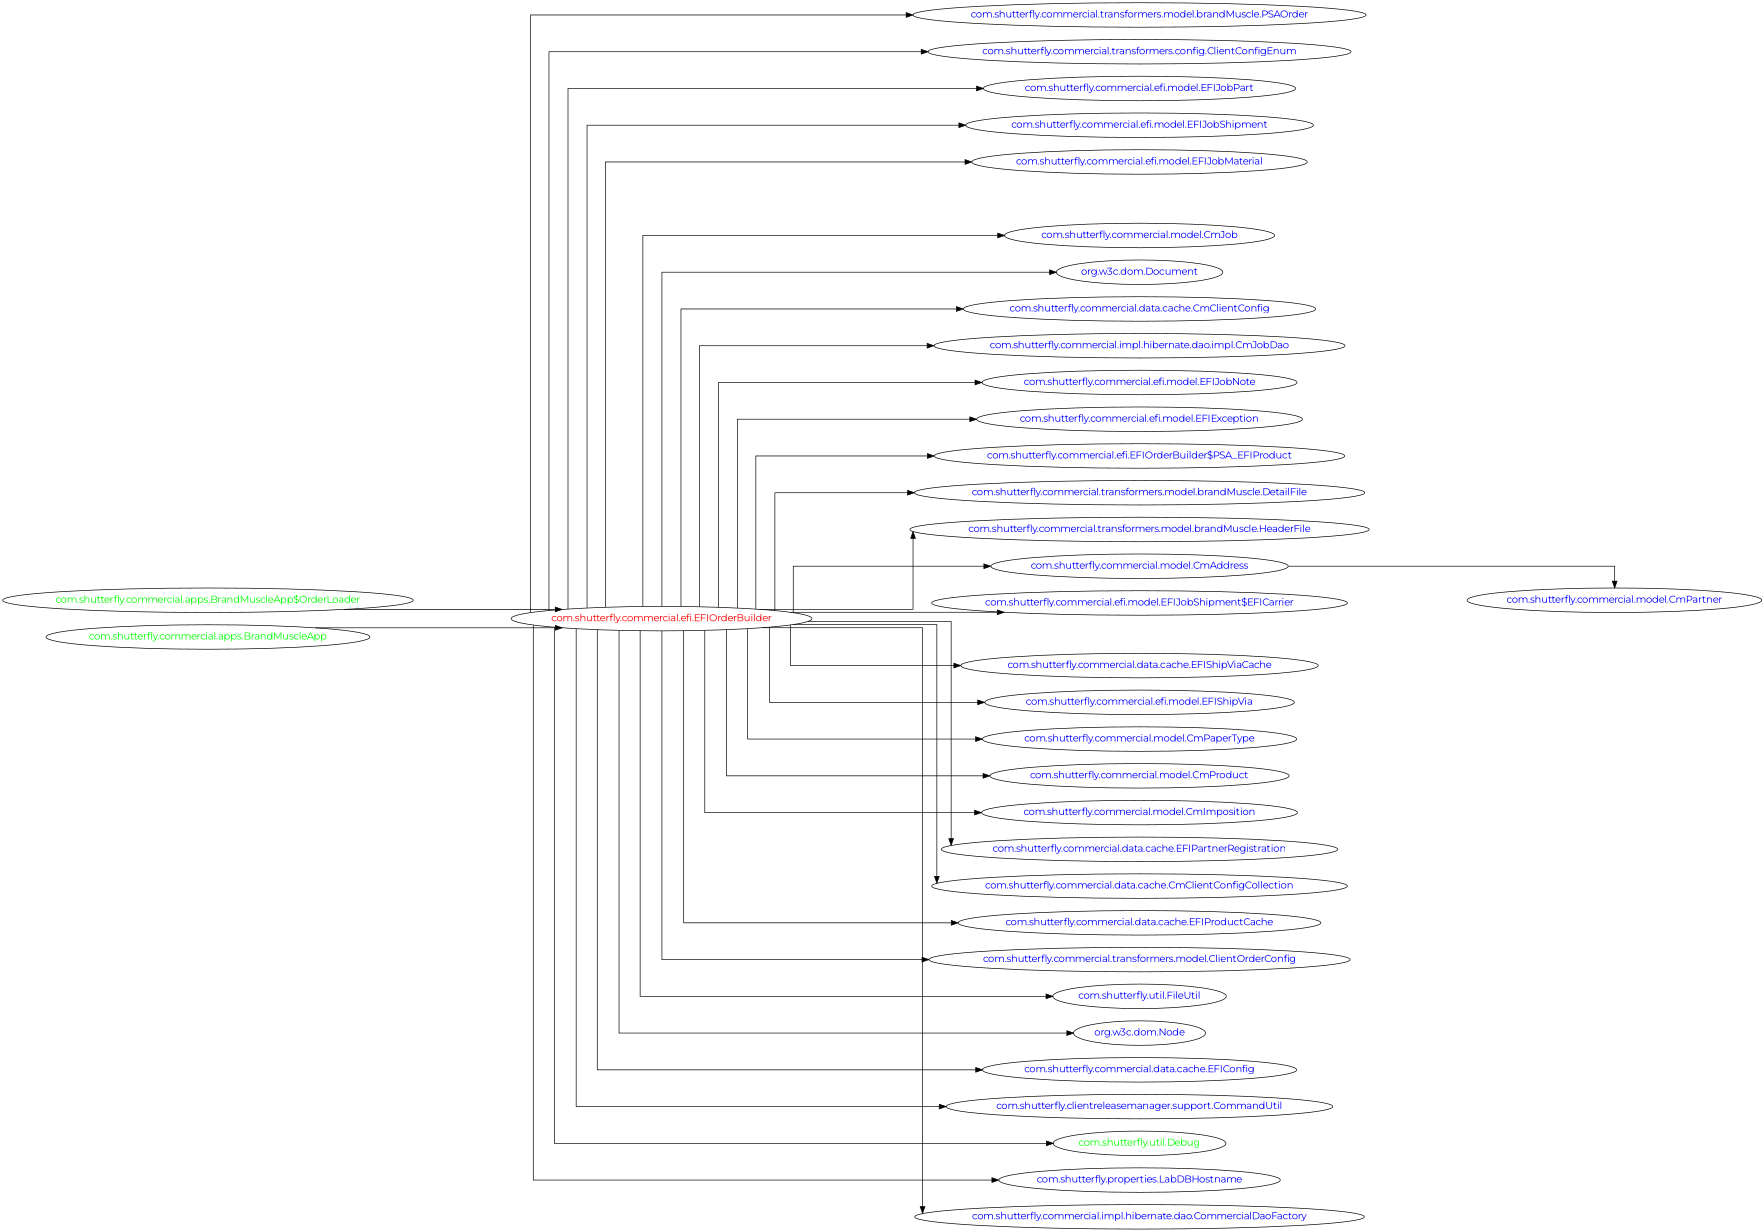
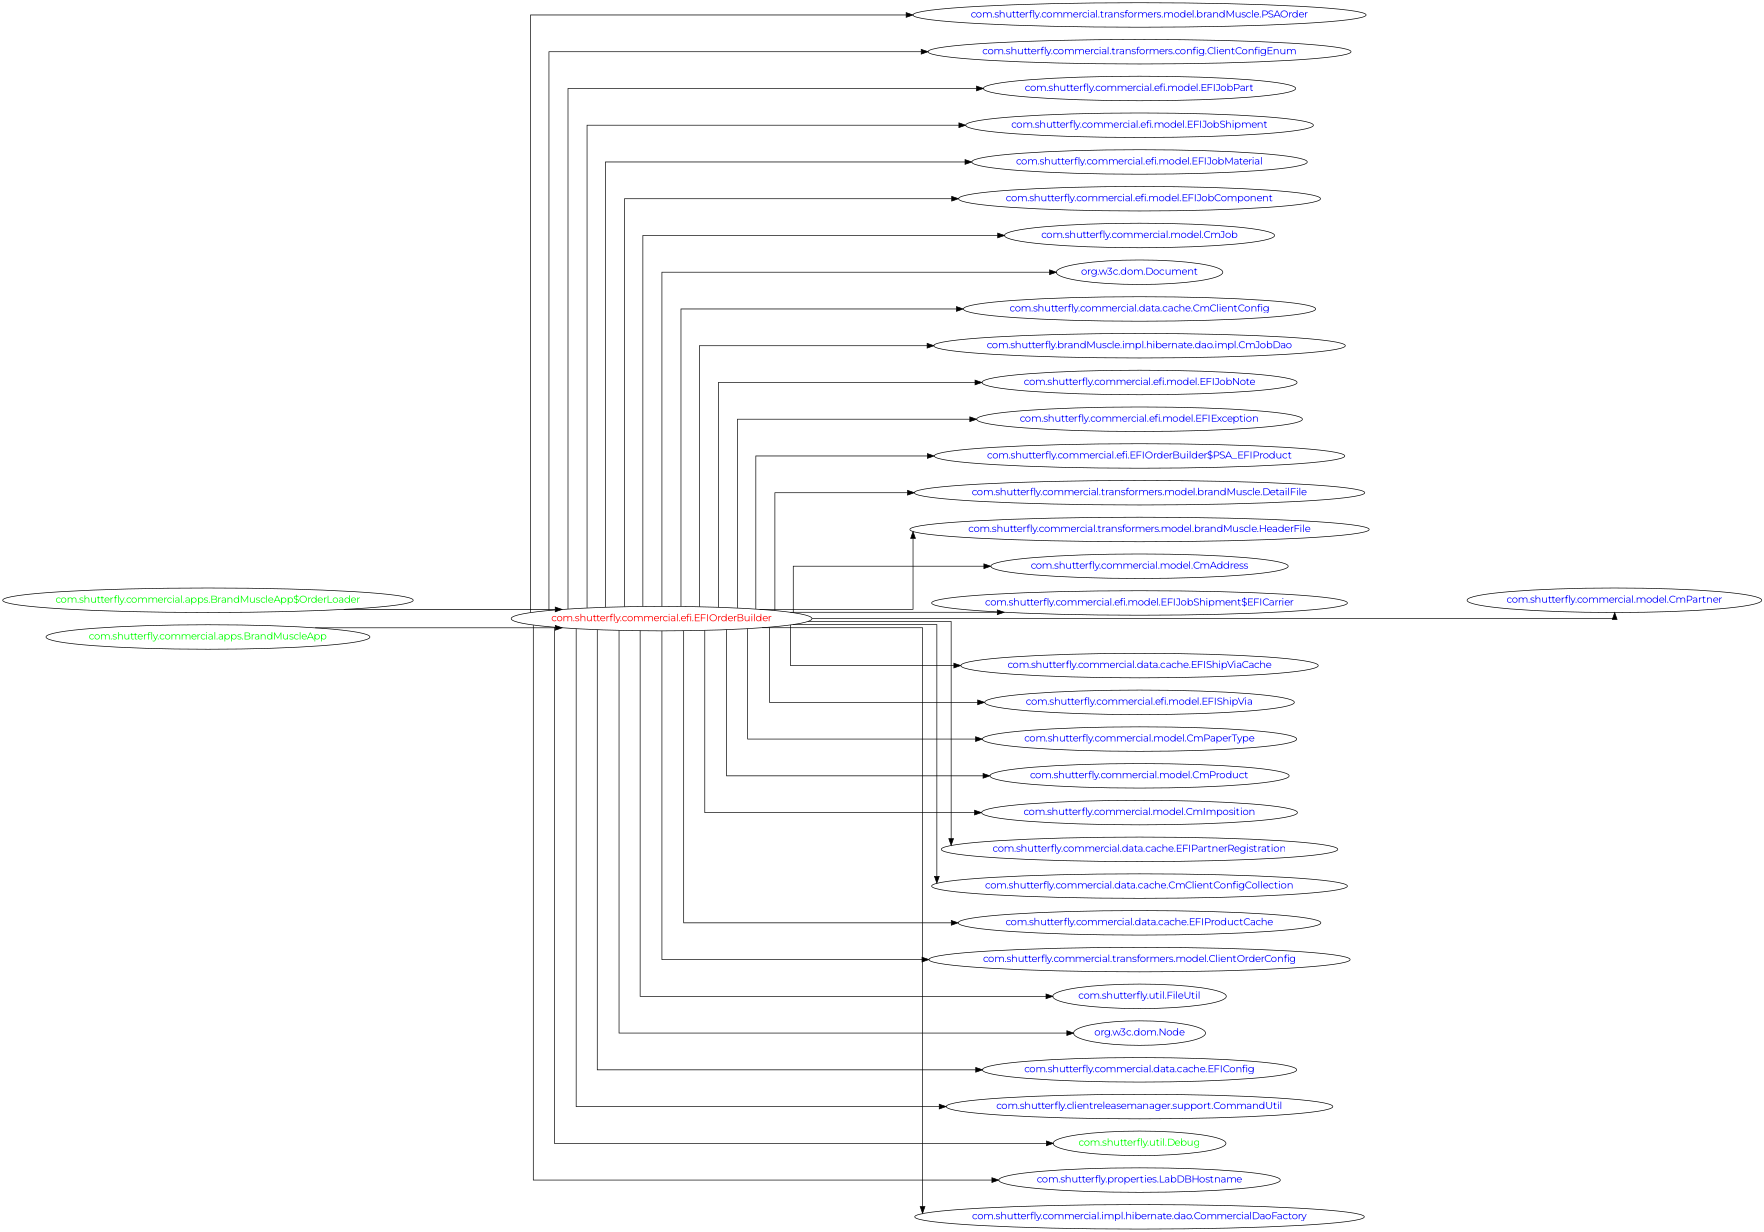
node "com.shutterfly.commercial.efi.model.EFIJobComponent": added
node "com.shutterfly.commercial.impl.hibernate.dao.impl.CmJobDao": label "com.shutterfly.commercial.impl.hibernate.dao.impl.CmJobDao" -> "com.shutterfly.brandMuscle.impl.hibernate.dao.impl.CmJobDao"
edge "com.shutterfly.commercial.model.CmAddress" -> "com.shutterfly.commercial.model.CmPartner": now "com.shutterfly.commercial.efi.EFIOrderBuilder" -> "com.shutterfly.commercial.model.CmPartner"
